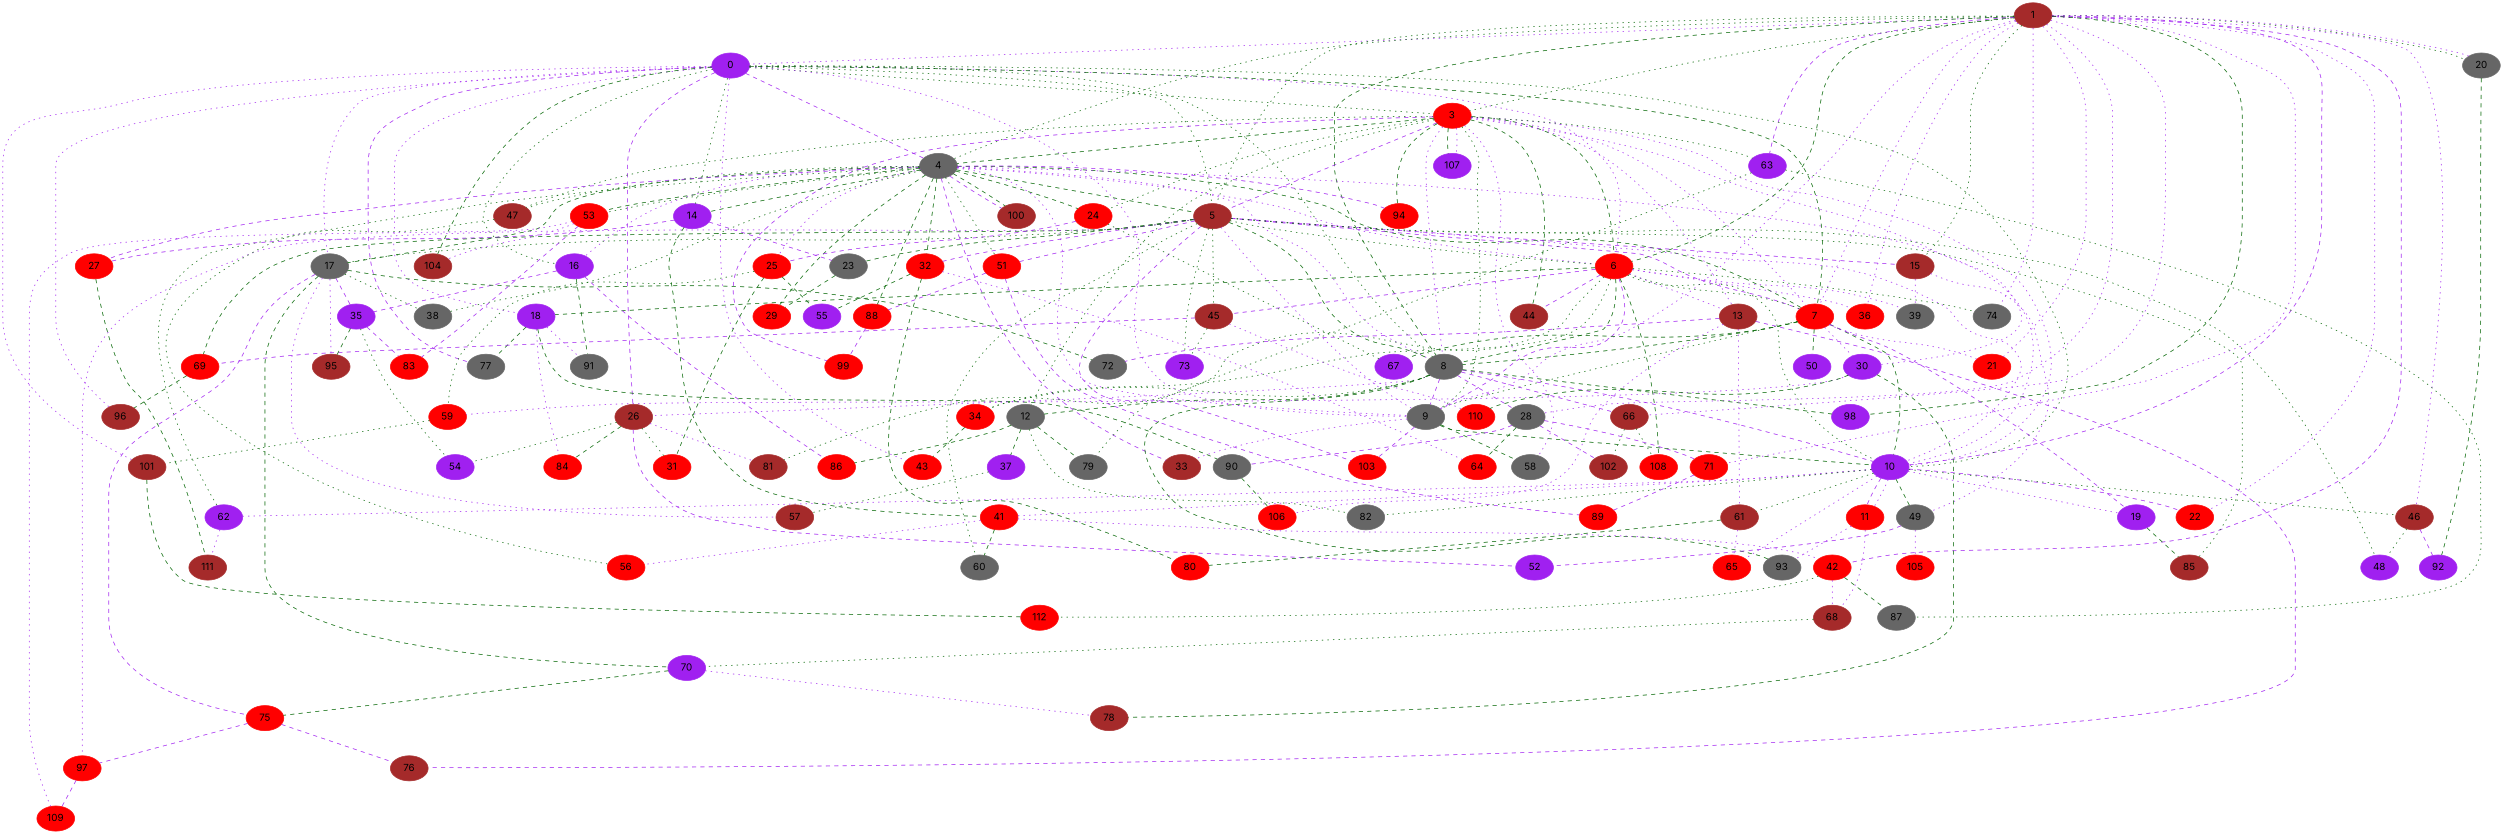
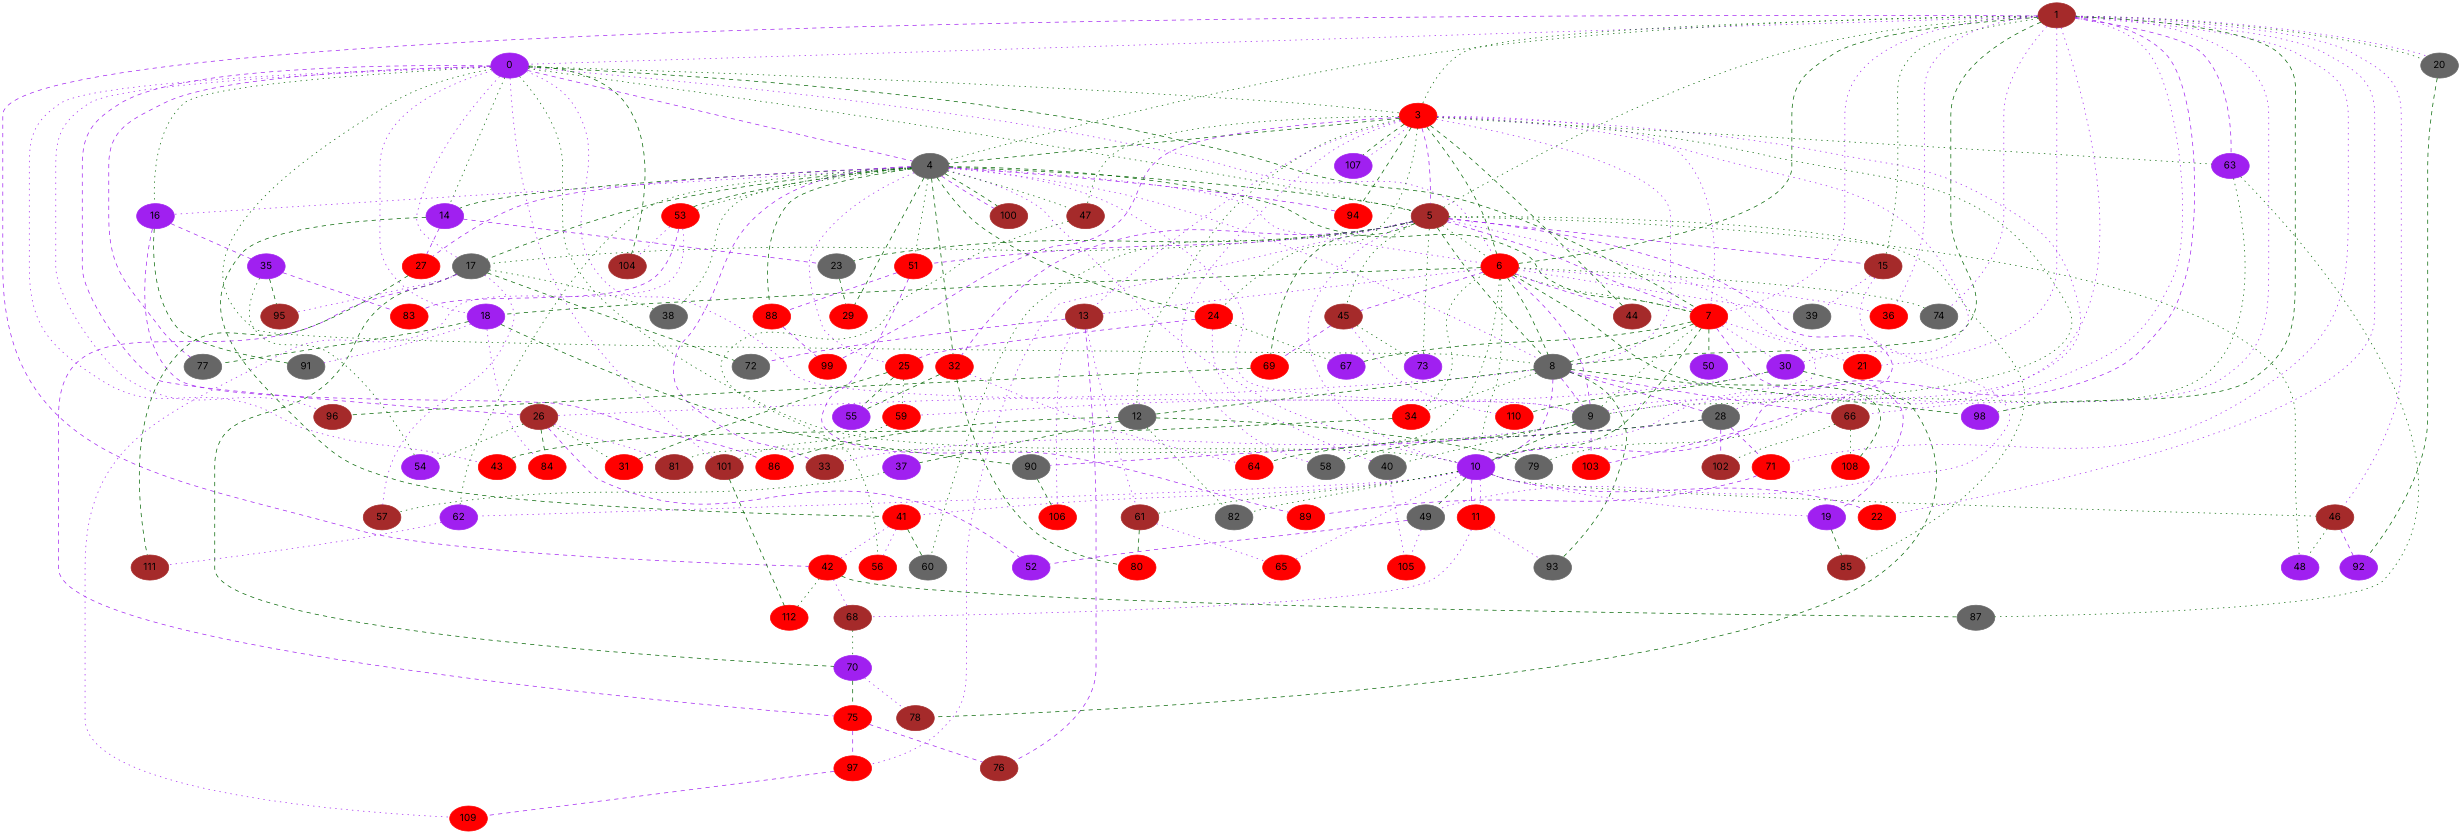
edge "17" -- "35": removed
node "40": added
